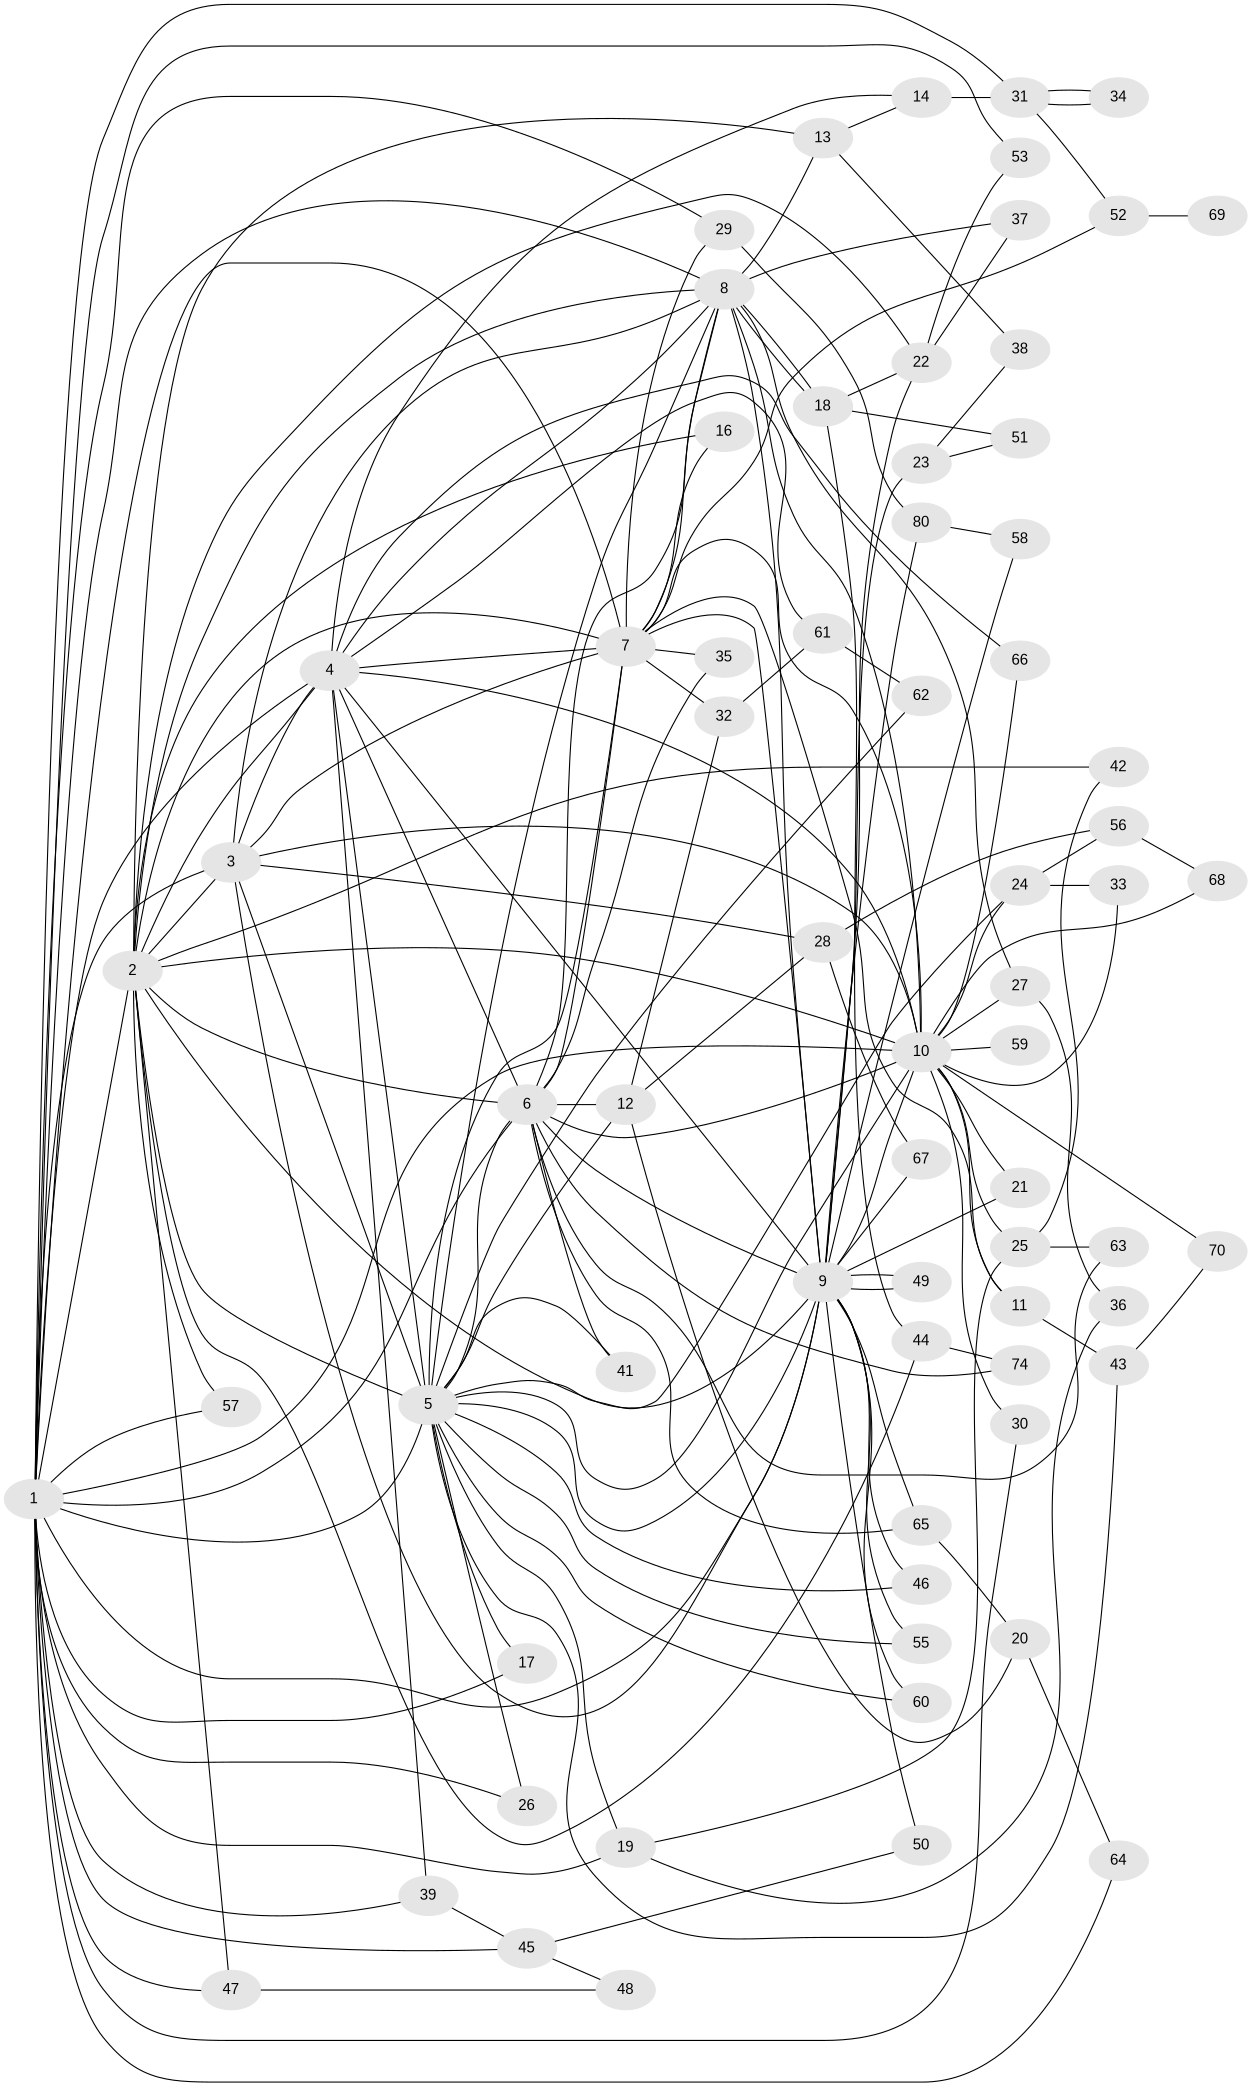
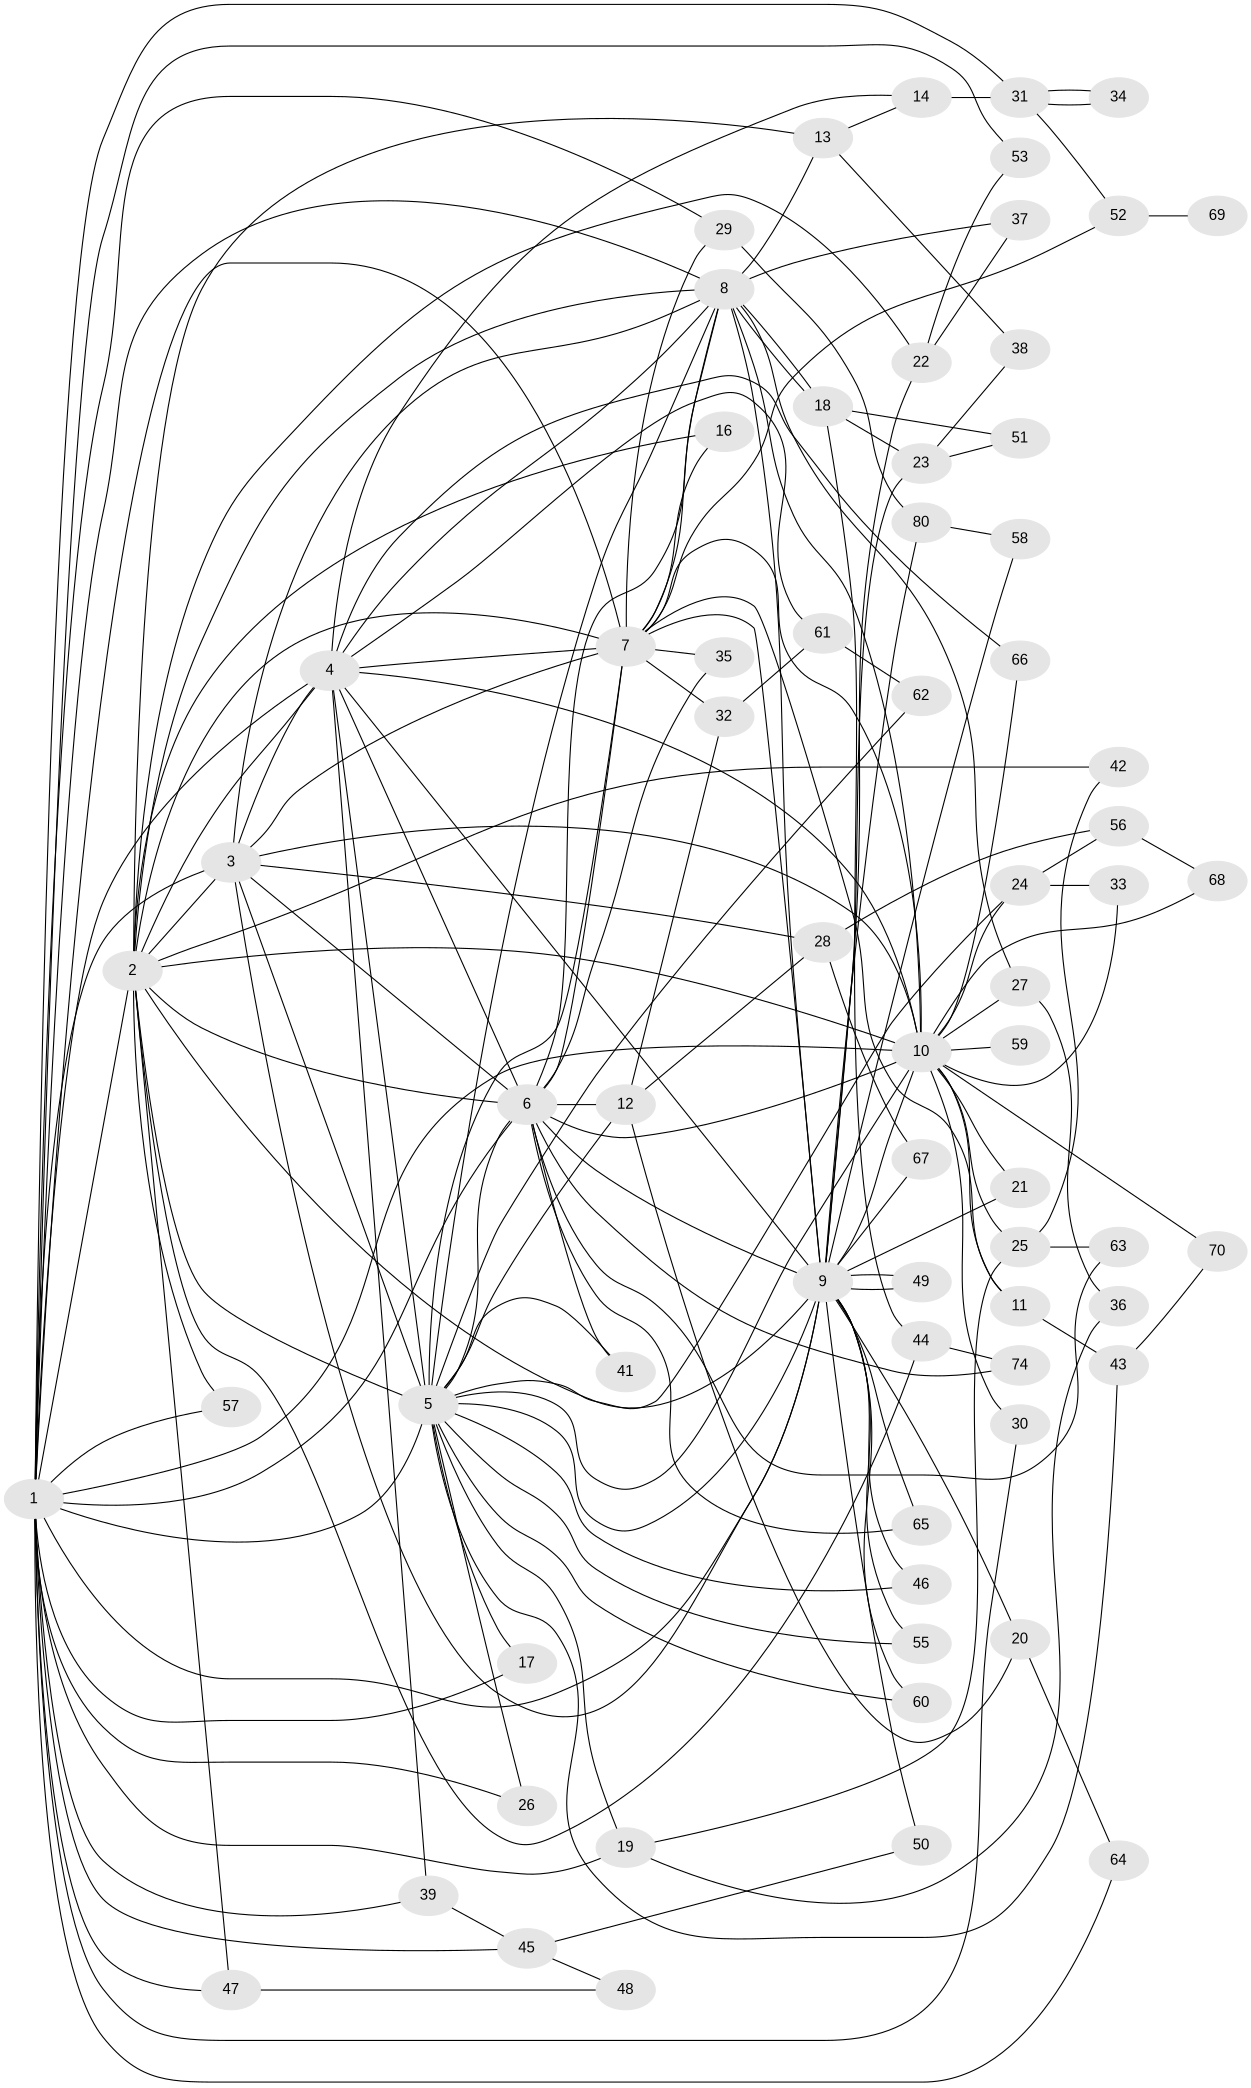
edge "22" -- "18": now "23" -- "18"
edge "3" -- "6": added
edge "65" -- "20": now "9" -- "20"
